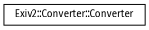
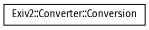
node "Exiv2::Converter::Converter": label "Exiv2::Converter::Converter" -> "Exiv2::Converter::Conversion"
